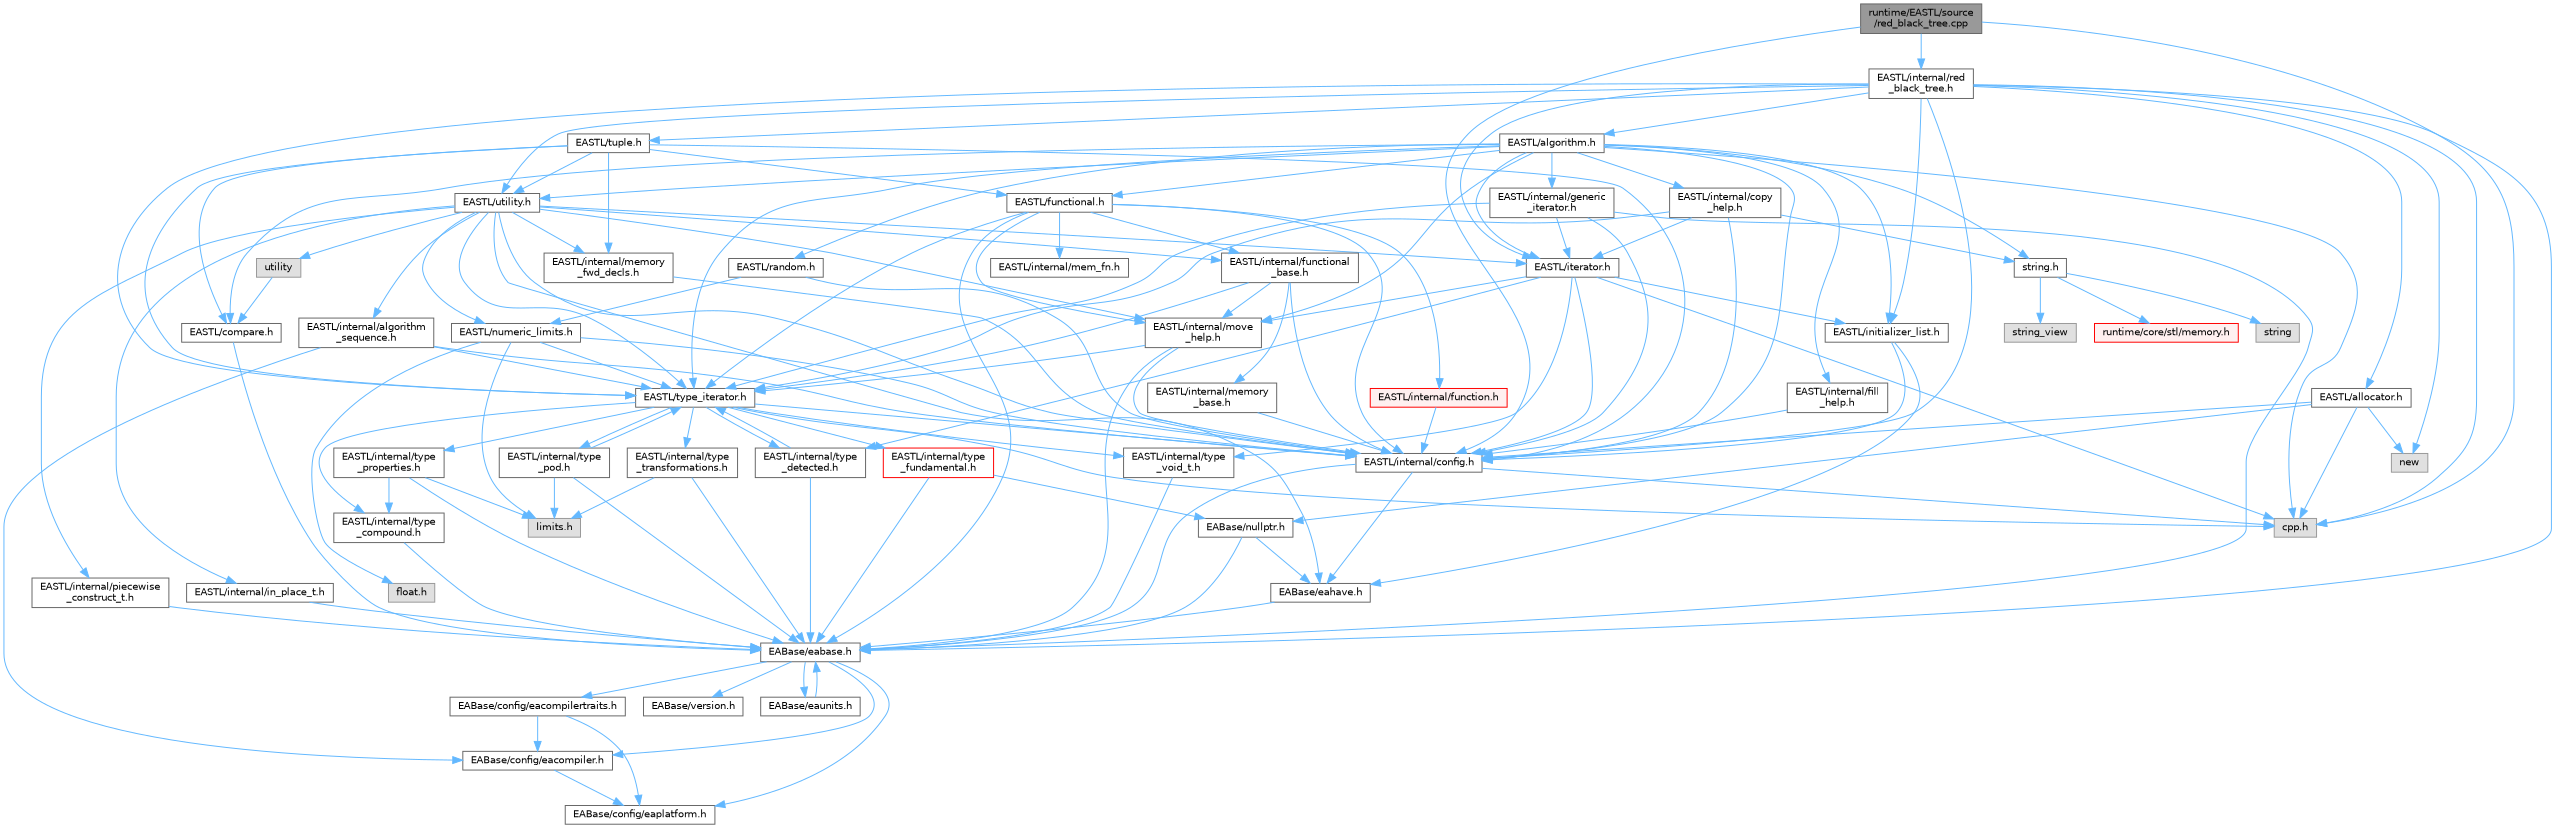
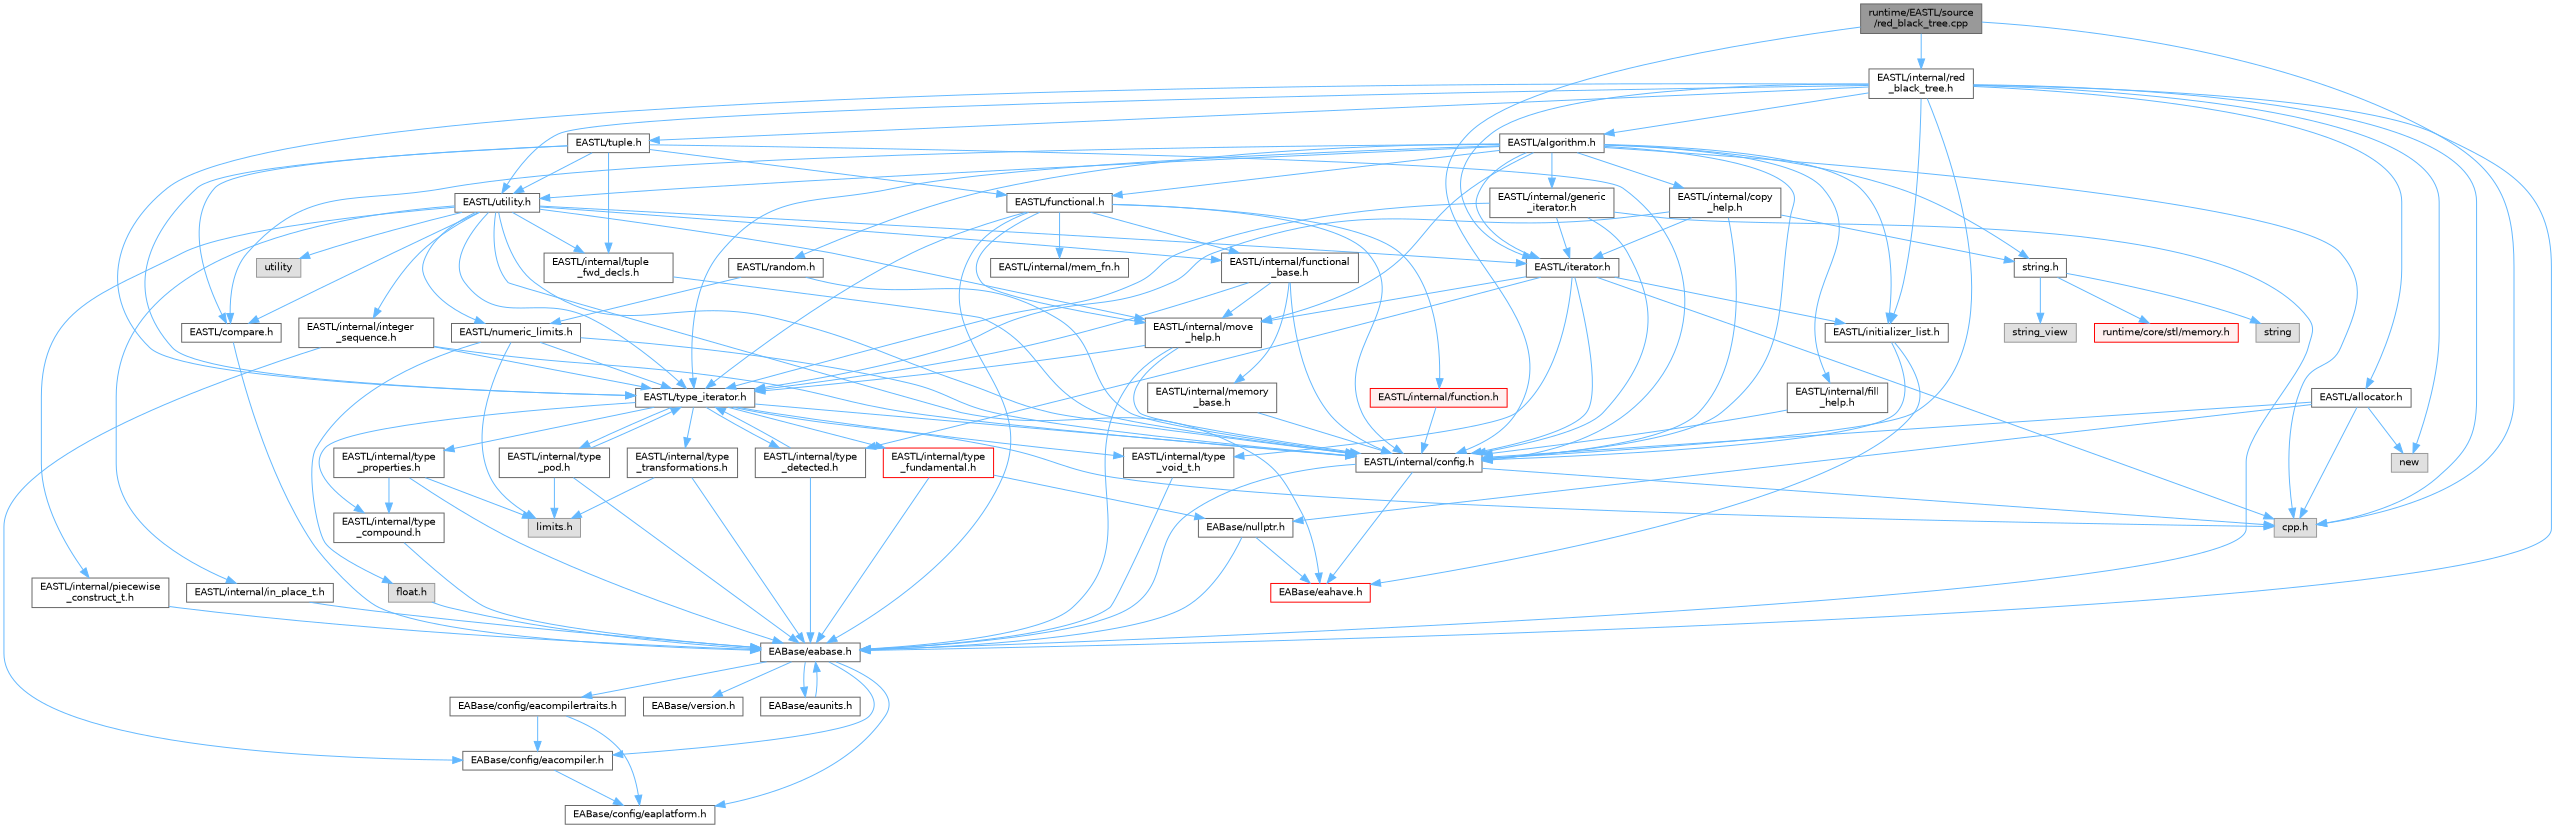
node "EASTL/internal/memory _fwd_decls.h": label "EASTL/internal/memory _fwd_decls.h" -> "EASTL/internal/tuple _fwd_decls.h"
edge "utility" -> "EASTL/compare.h": now "EASTL/utility.h" -> "EASTL/compare.h"
node "EASTL/internal/algorithm _sequence.h": label "EASTL/internal/algorithm _sequence.h" -> "EASTL/internal/integer _sequence.h"
node "EABase/eahave.h": color grey40 -> red
edge "EABase/eahave.h" -> "EABase/eabase.h": now "float.h" -> "EABase/eabase.h"
